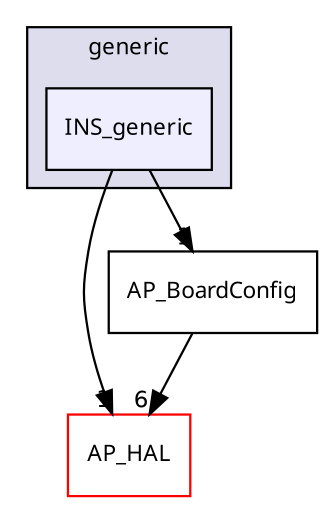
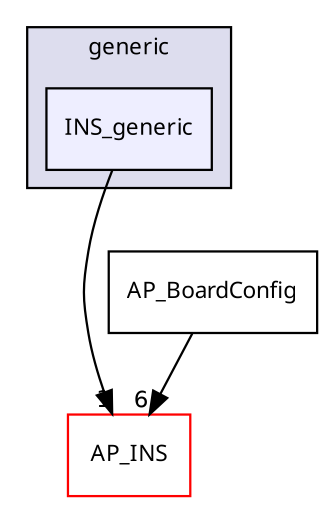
edge "INS_generic" -> "AP_BoardConfig": removed
node "AP_HAL": label "AP_HAL" -> "AP_INS"
